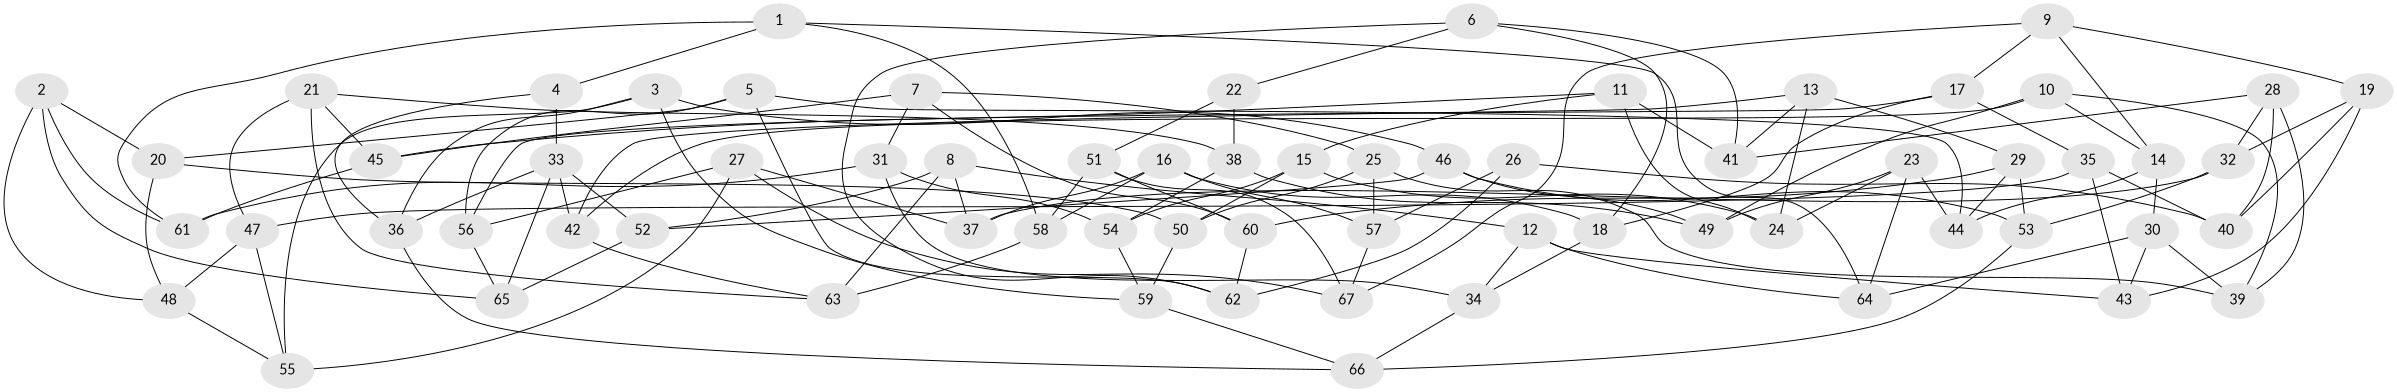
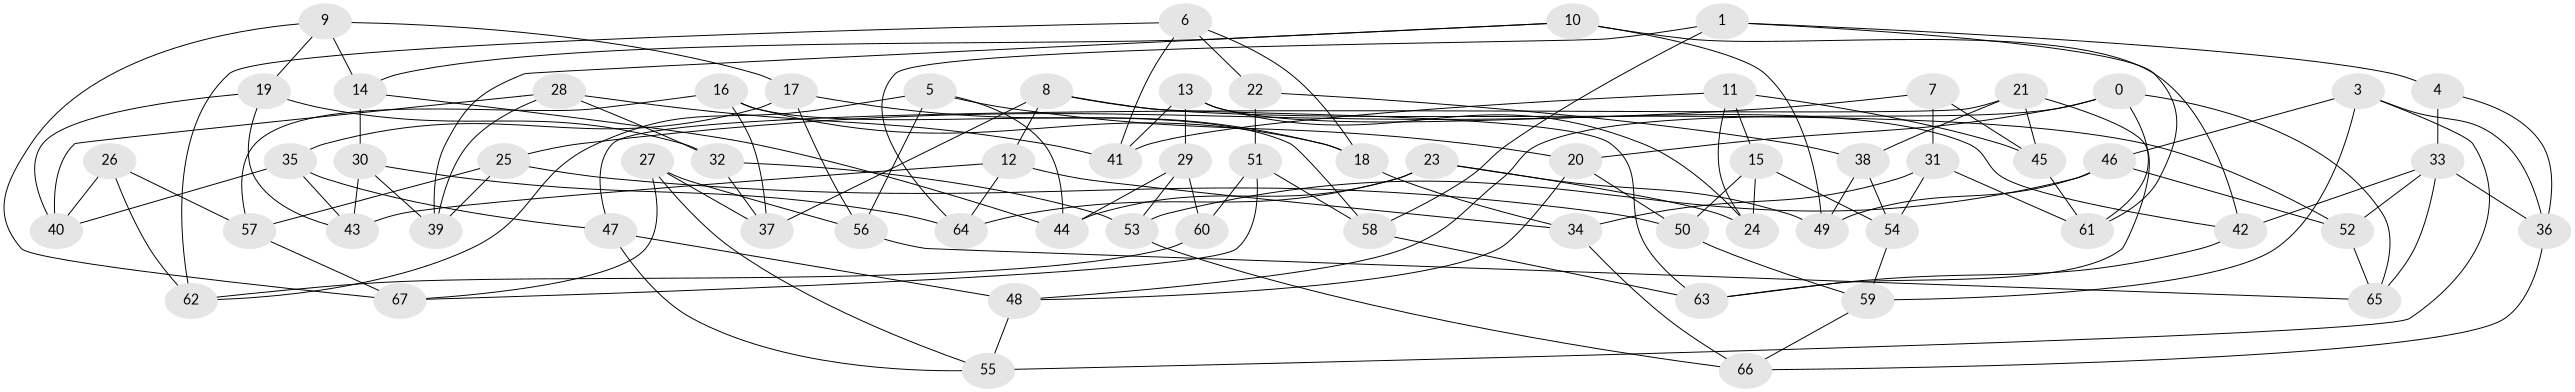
node "2": label "2" -> "0"
edge "7" -- "60": removed
